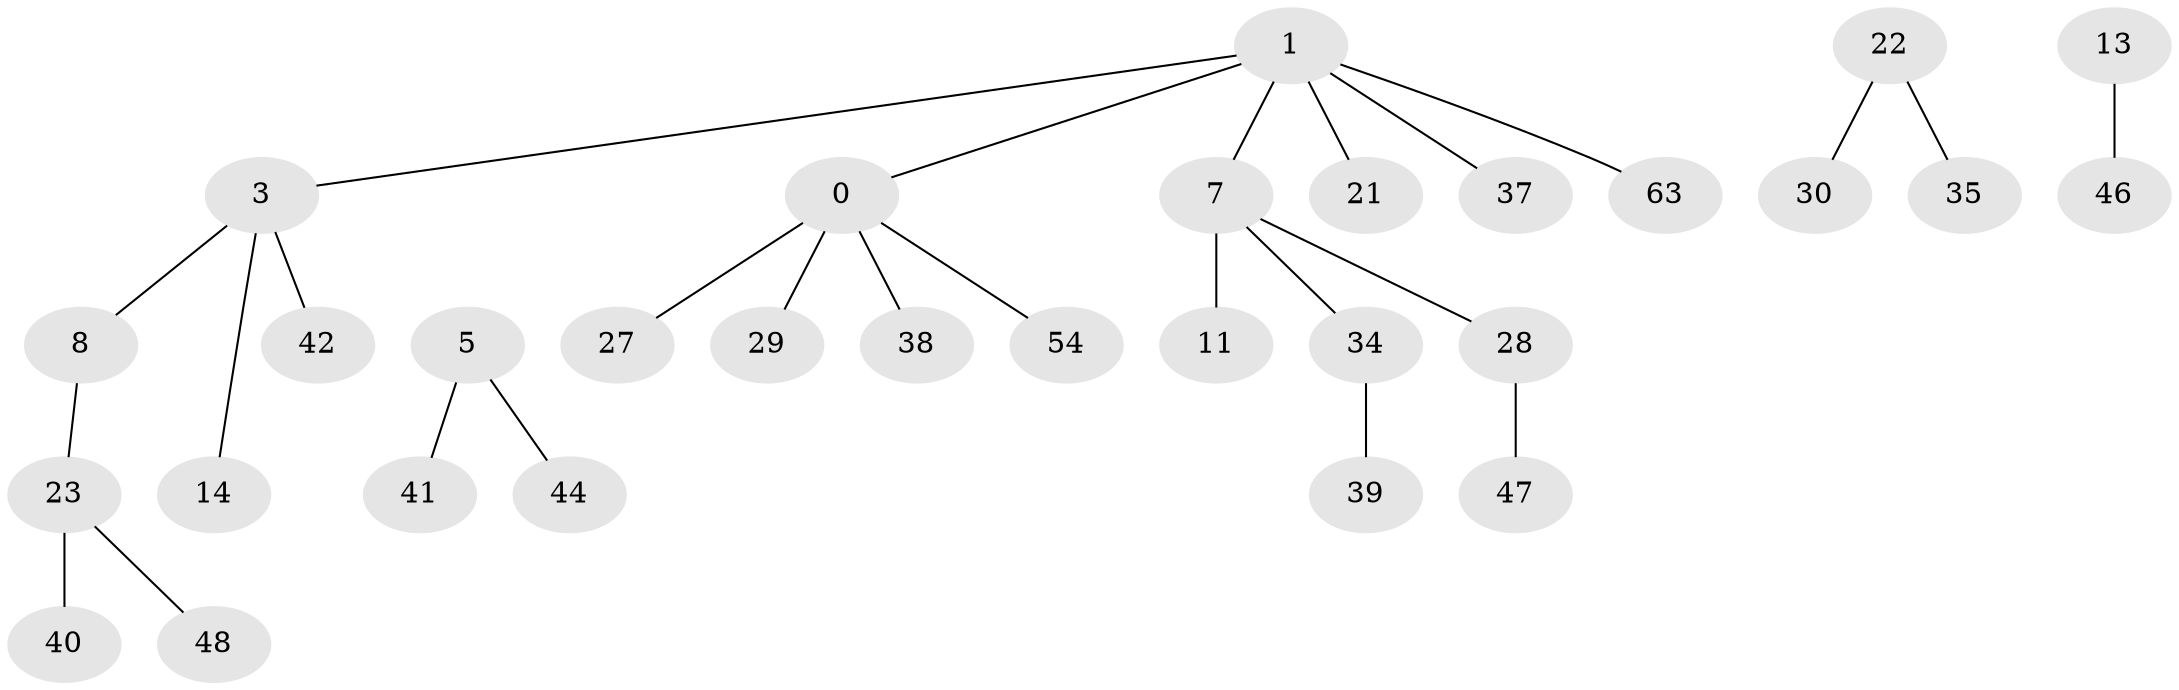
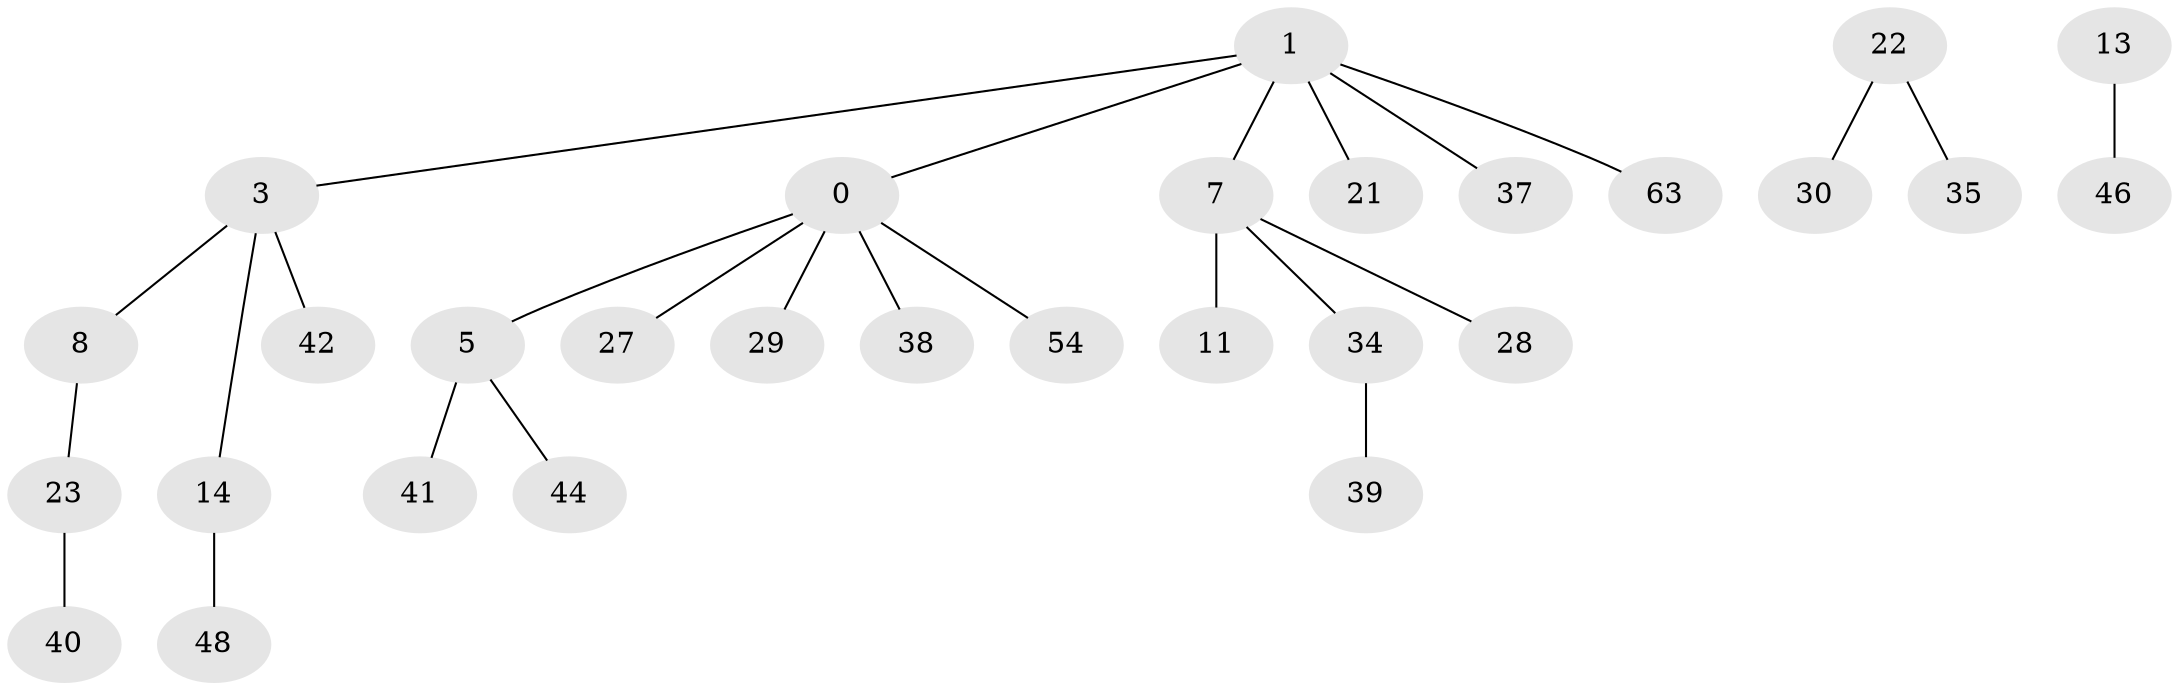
edge "0" -- "5": added
node "47": removed
edge "23" -- "48": now "14" -- "48"
